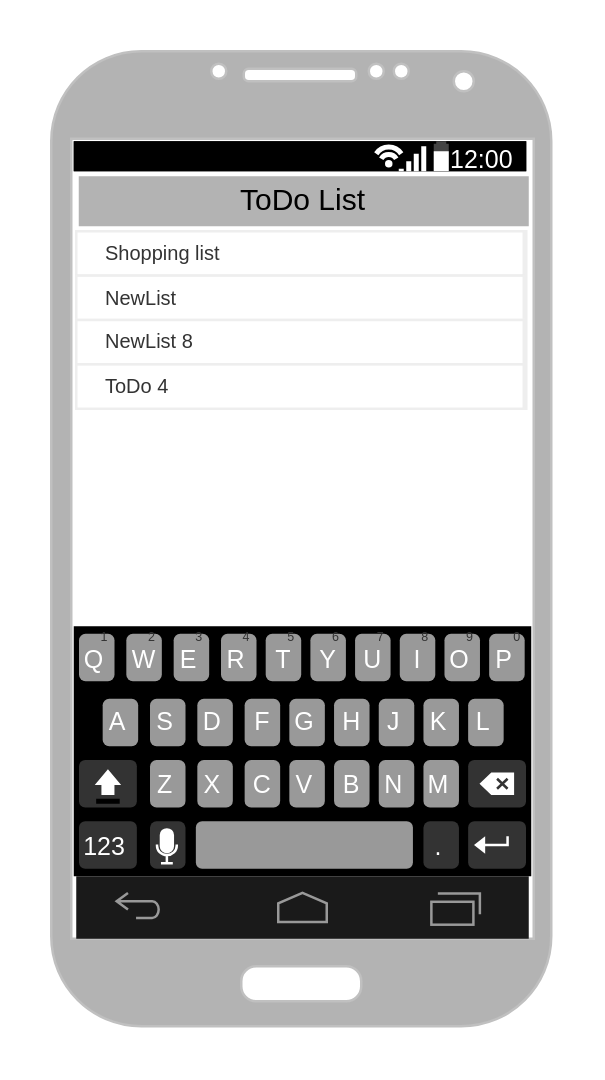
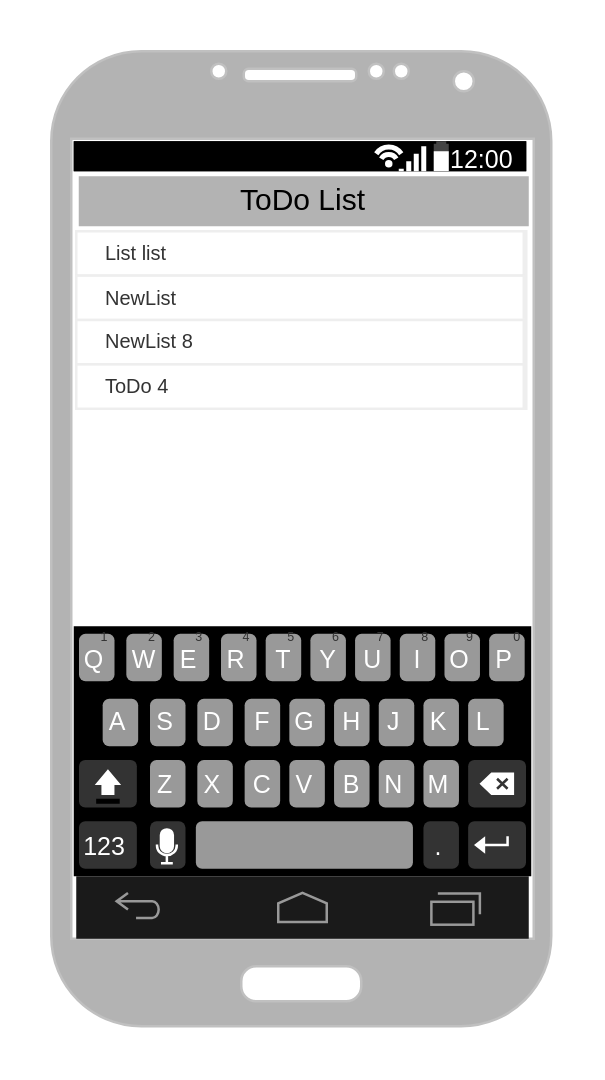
node "Shopping list": label "Shopping list" -> "List list"
